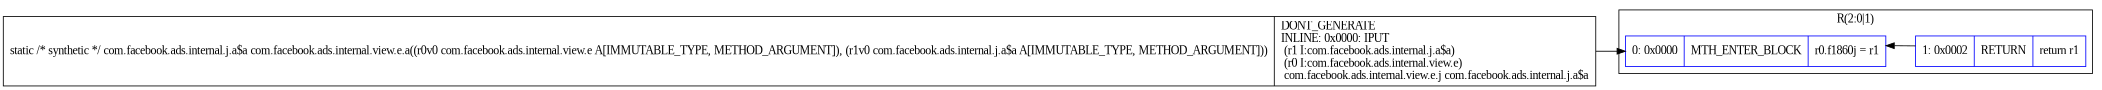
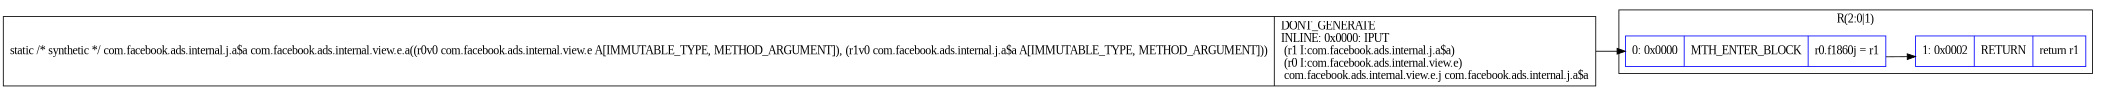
edge "1: 0x0002" -> "0: 0x0000": reversed
